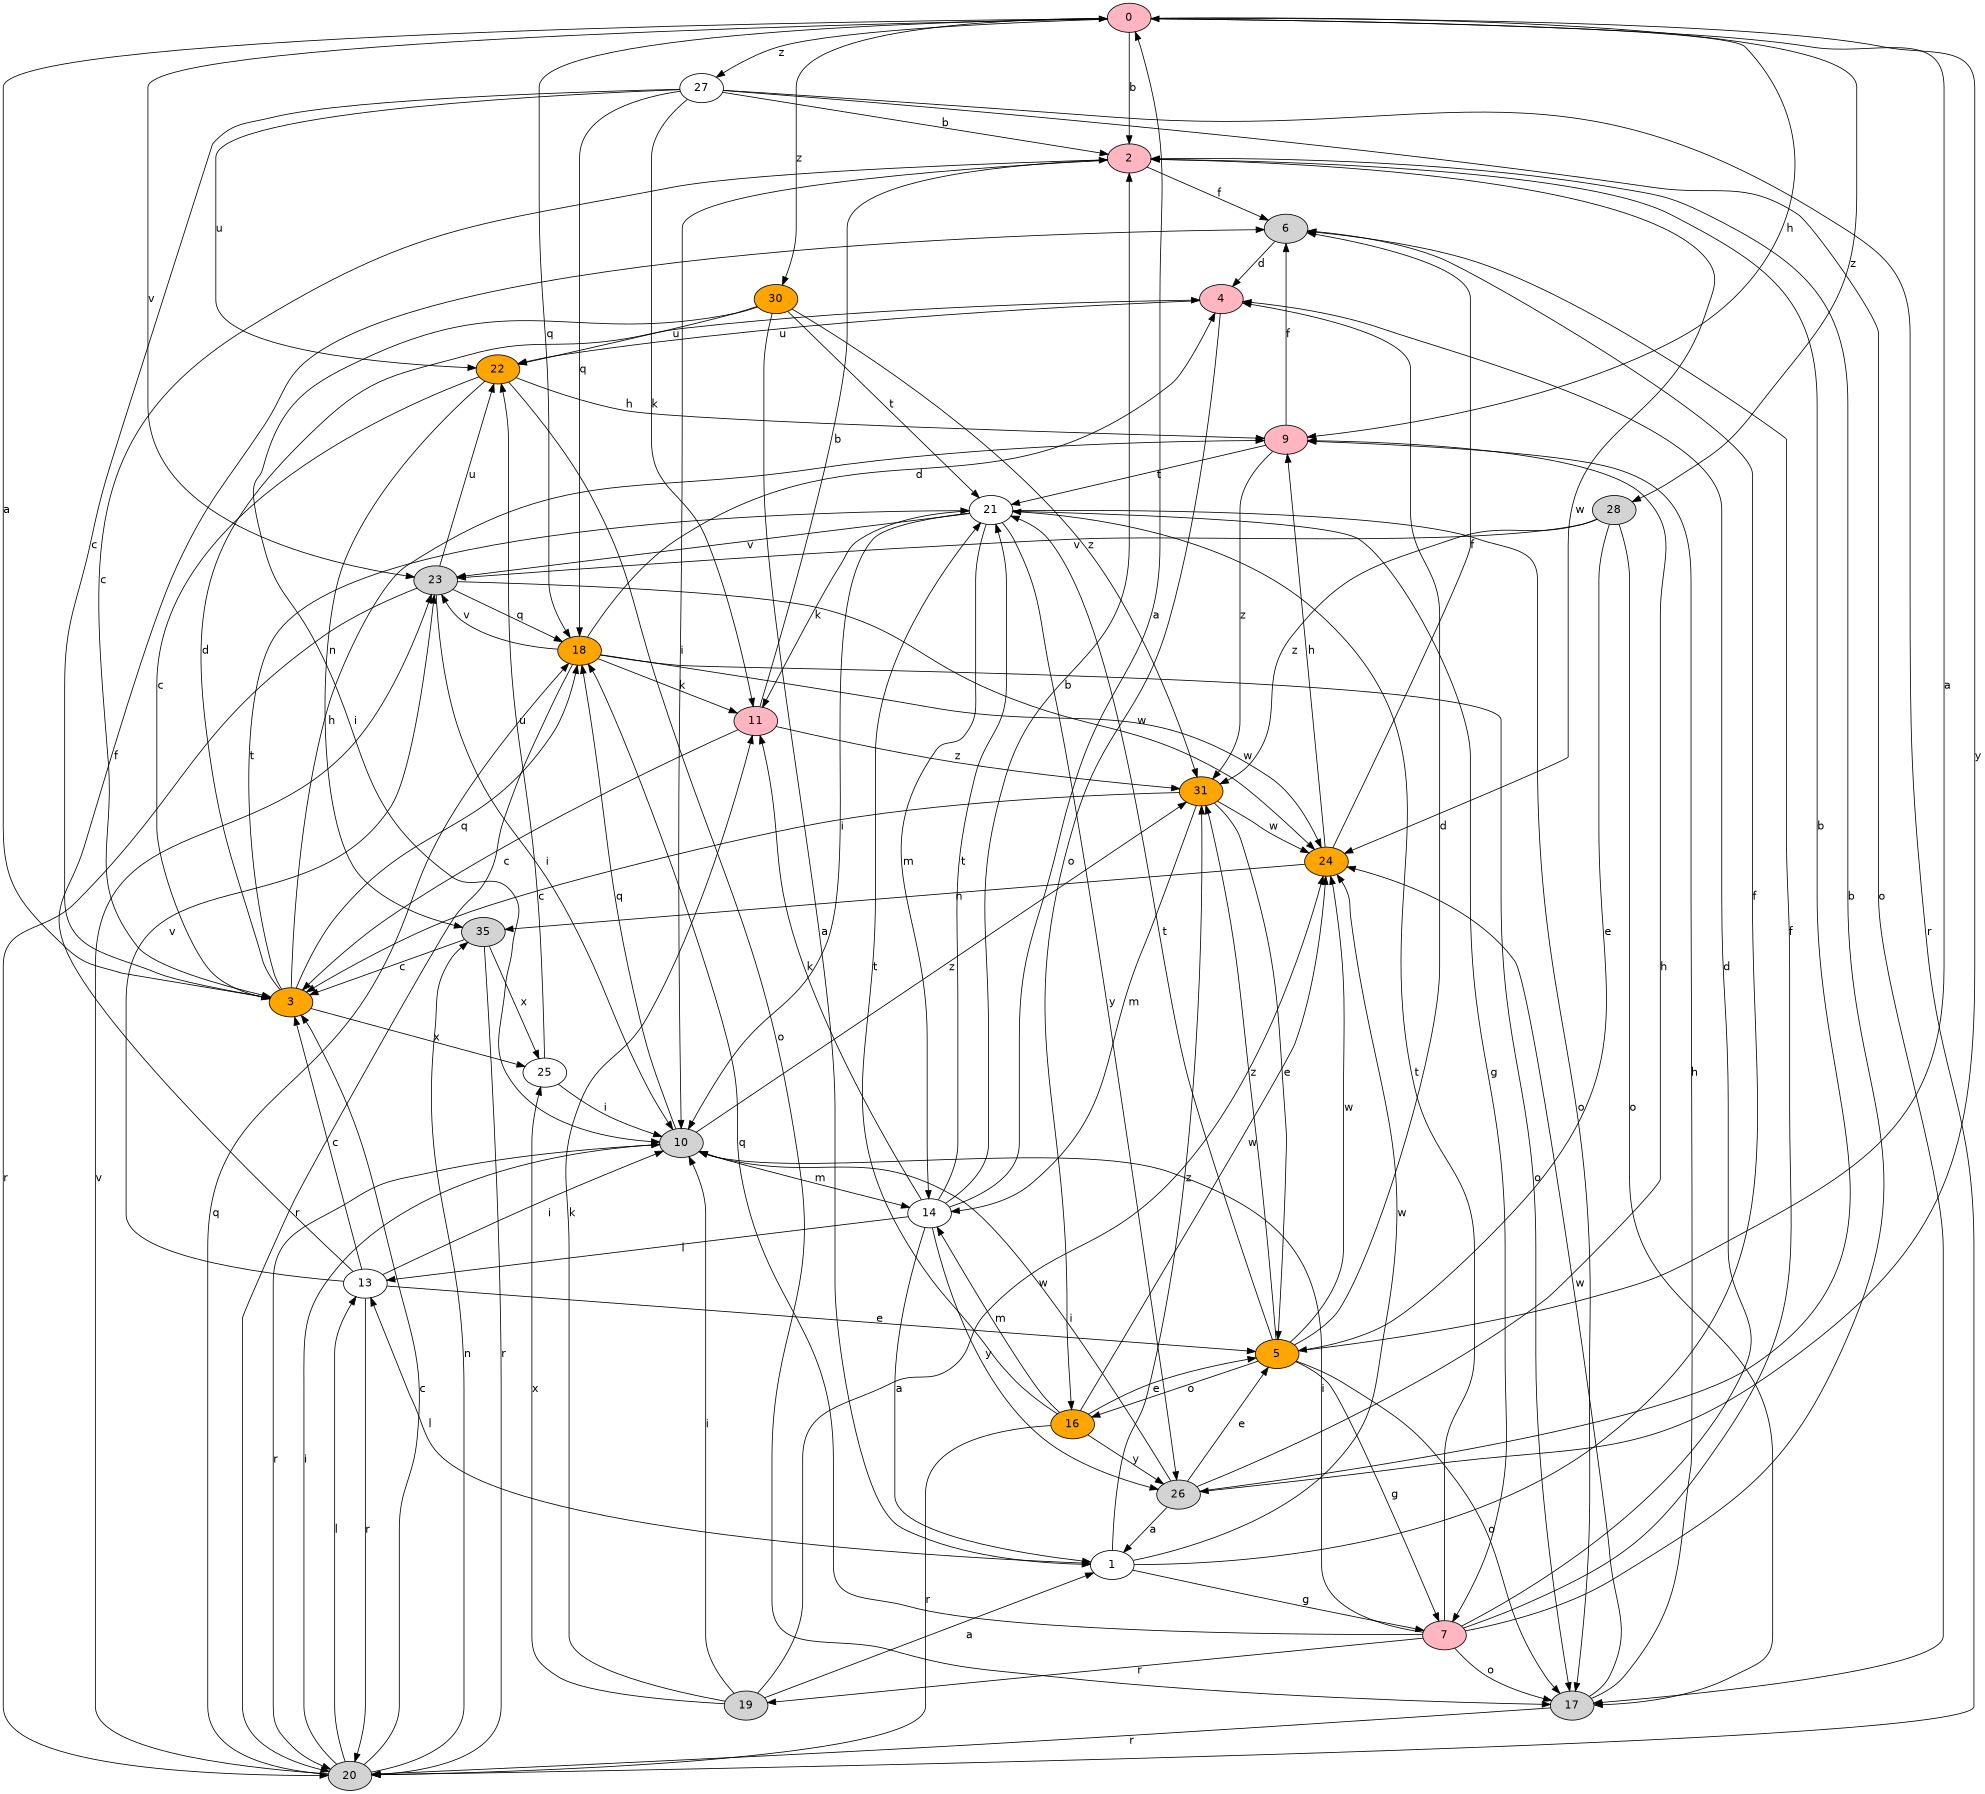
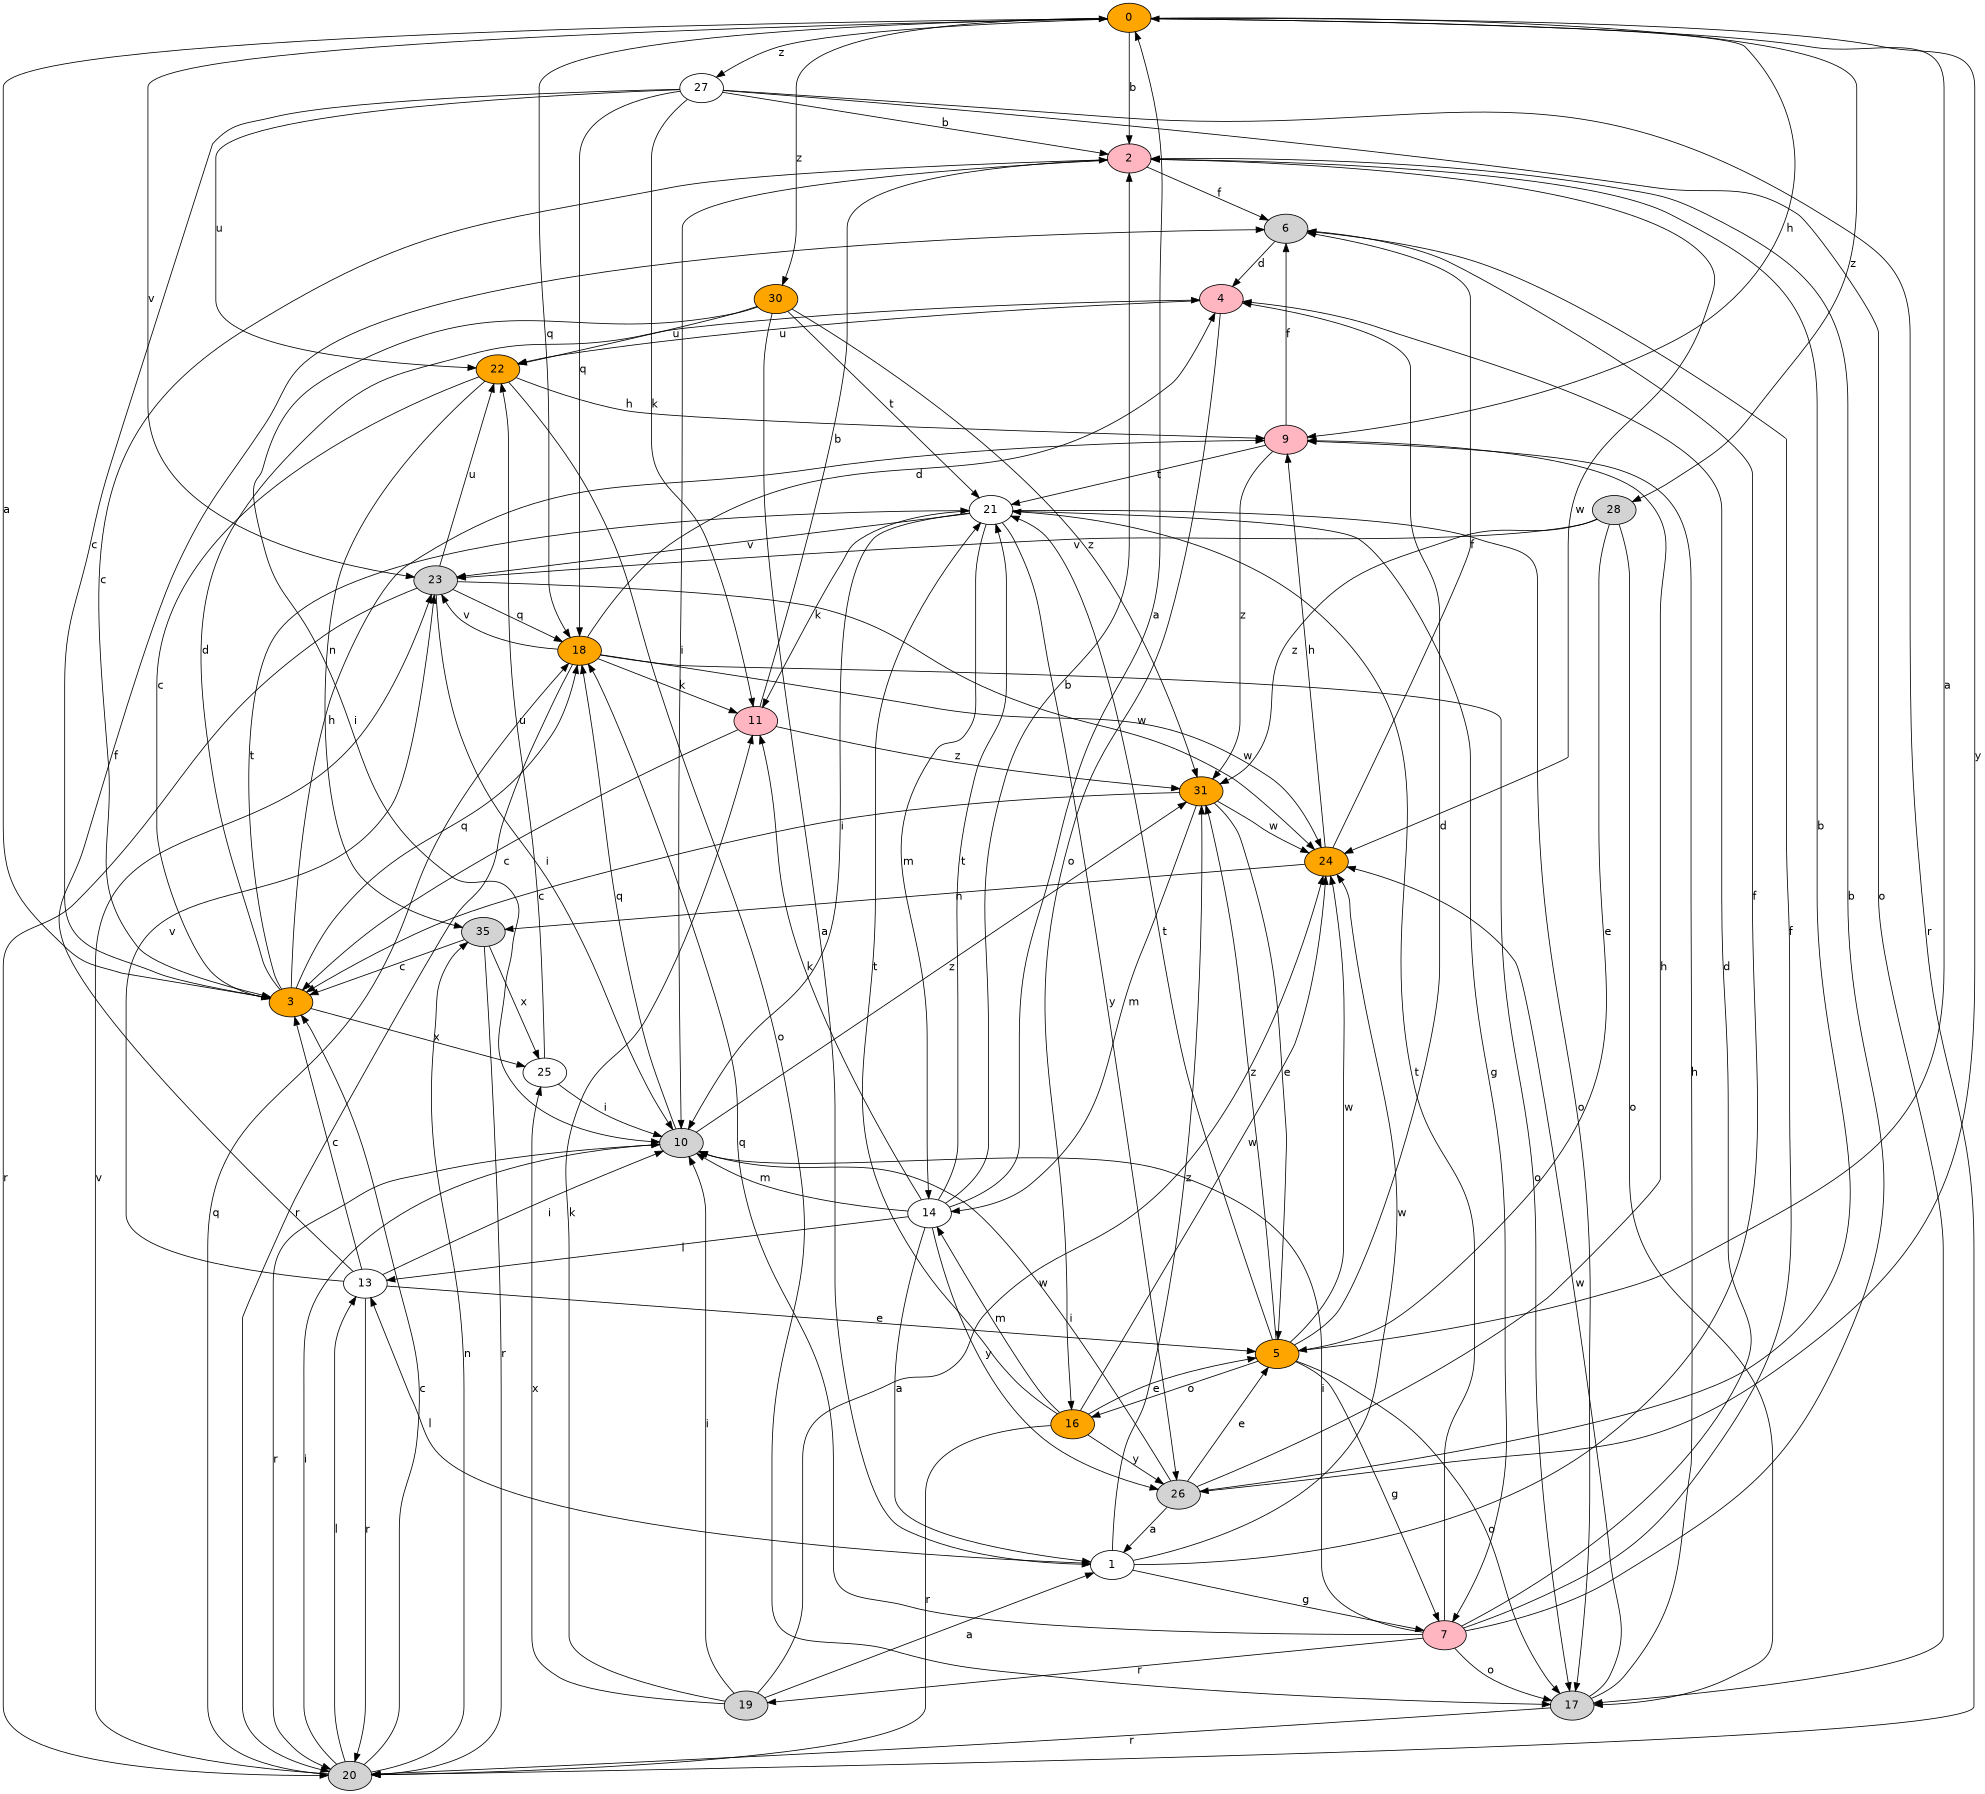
node "0": fillcolor lightpink -> orange
edge "10" -> "14": reversed
